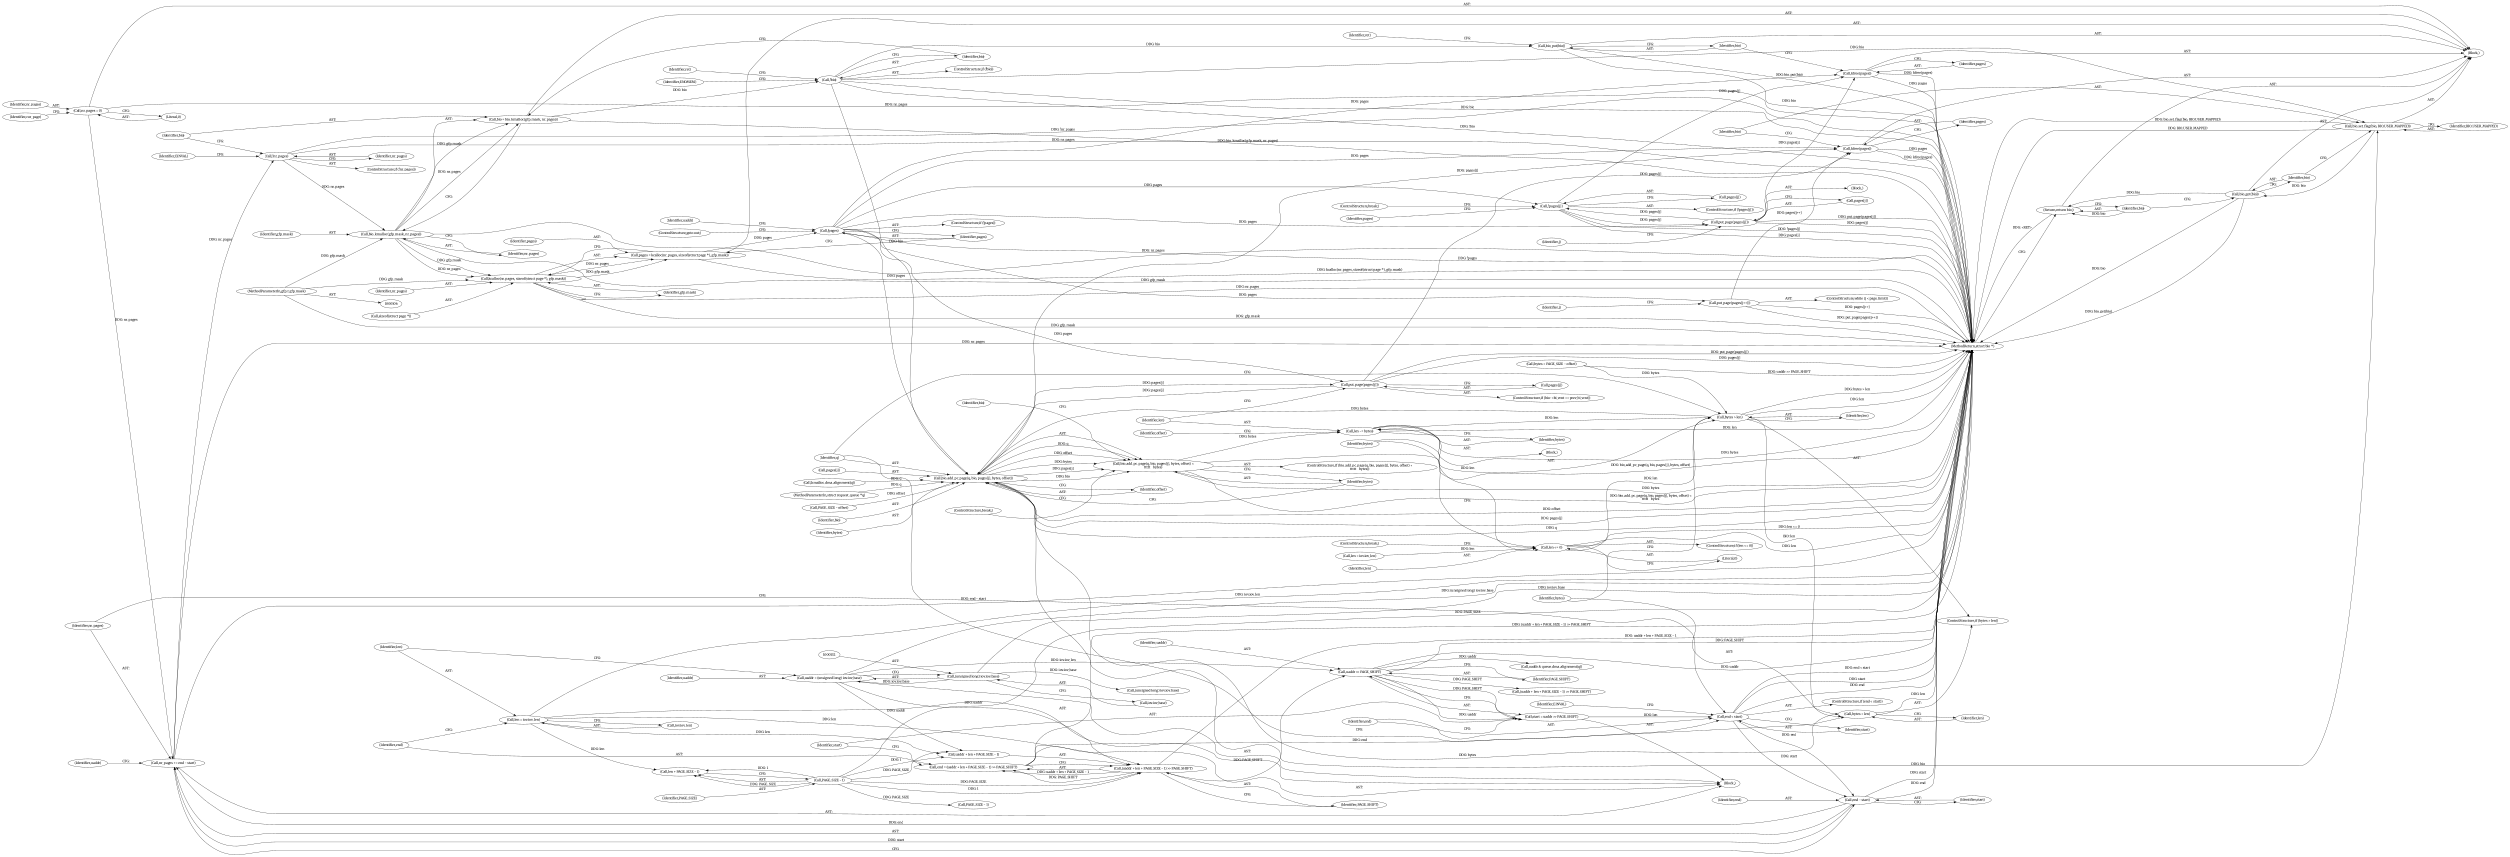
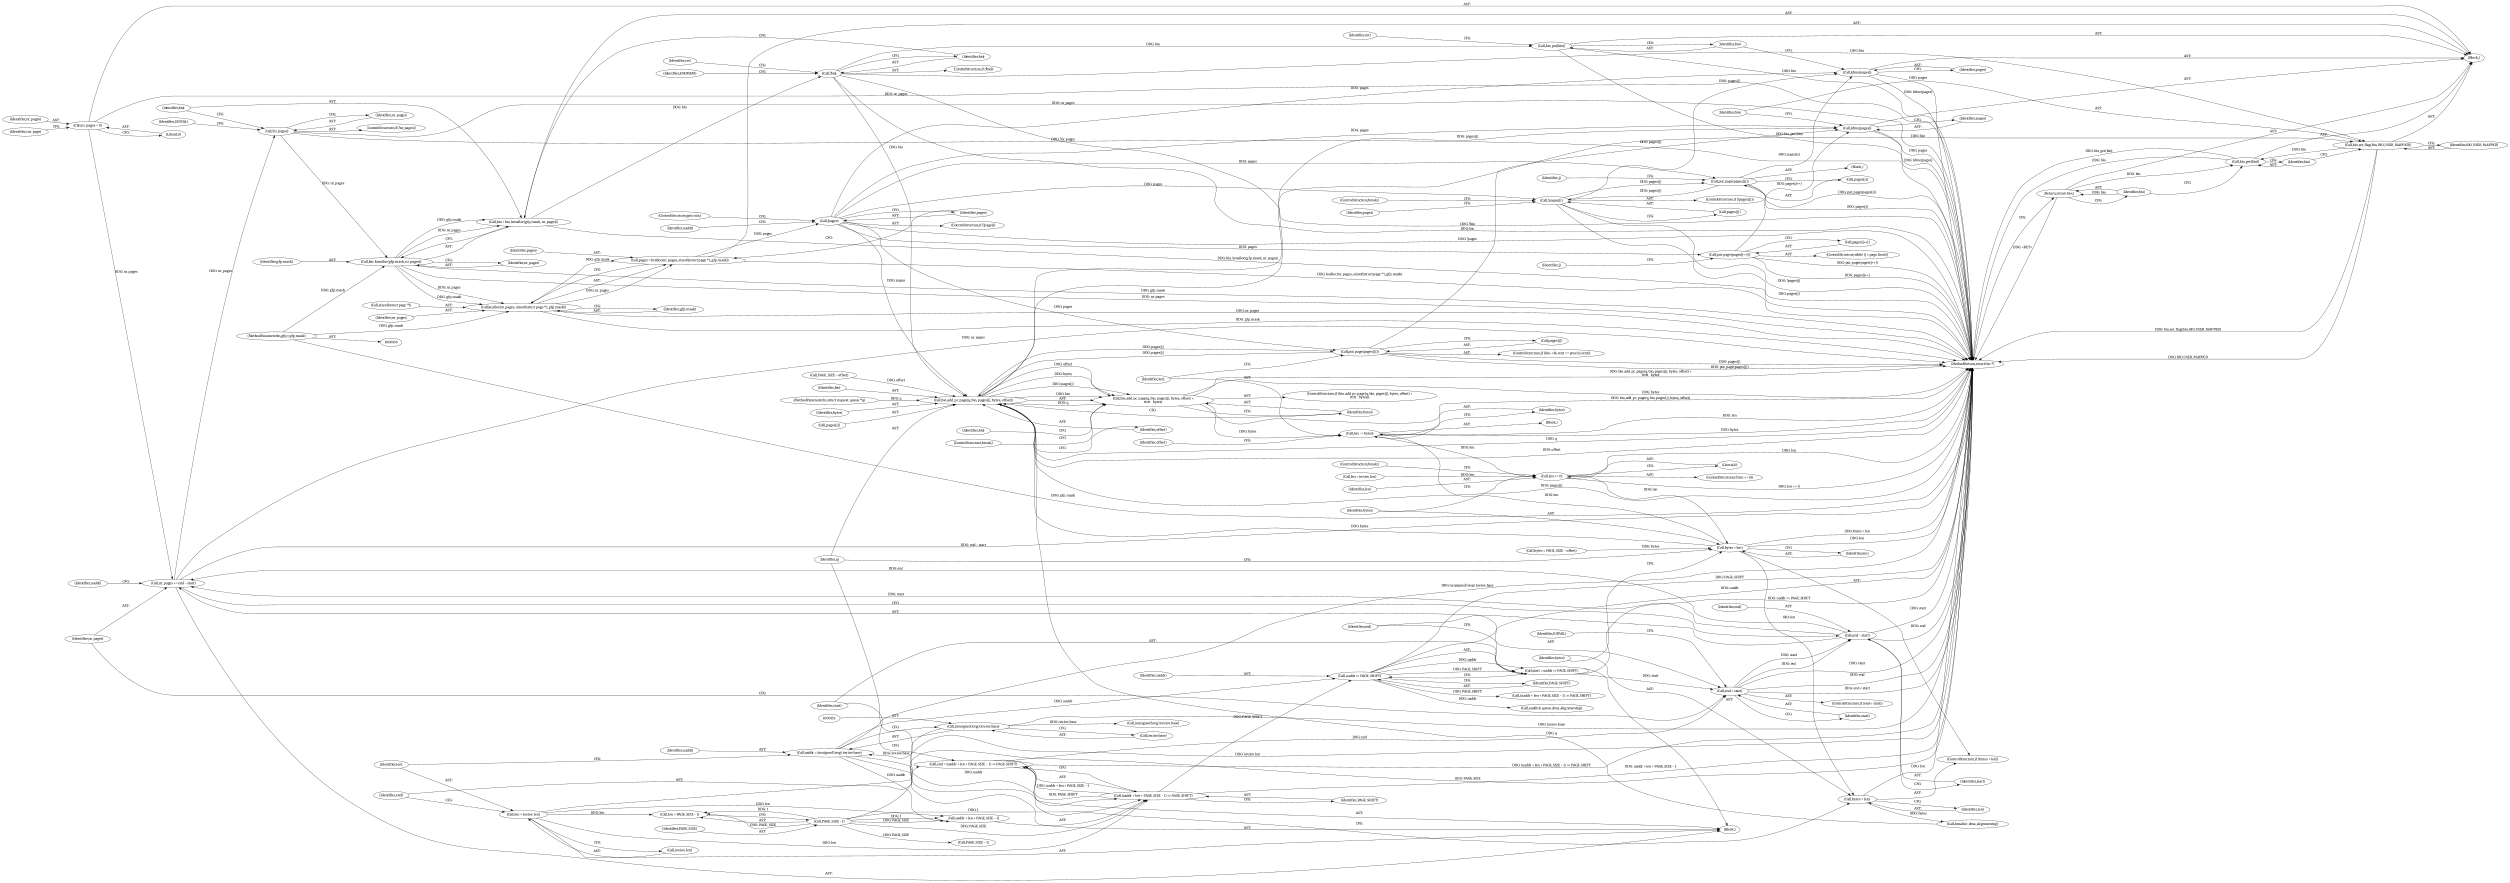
edge "(Call,bio_get(bio))" -> "(Return,return bio;)": reversed
node "(Call,pages[j++])": added
edge "(Call,bytes = PAGE_SIZE - offset)" -> "(MethodReturn,struct bio *)": now "(Call,start = uaddr >> PAGE_SHIFT)" -> "(MethodReturn,struct bio *)"
edge "(Call,uaddr = (unsigned long) iov.iov_base)" -> "(Call,uaddr >> PAGE_SHIFT)": label "DDG: iov.iov_len" -> "DDG: uaddr"
edge "(Call,start = uaddr >> PAGE_SHIFT)" -> "(Call,end < start)": label "DDG: len" -> "DDG: start"
edge "(Call,bytes = len)" -> "(Call,bio_add_pc_page(q, bio, pages[j], bytes, offset))": now "(Call,bytes = len)" -> "(Call,kmalloc_dma_alignment(q))"
